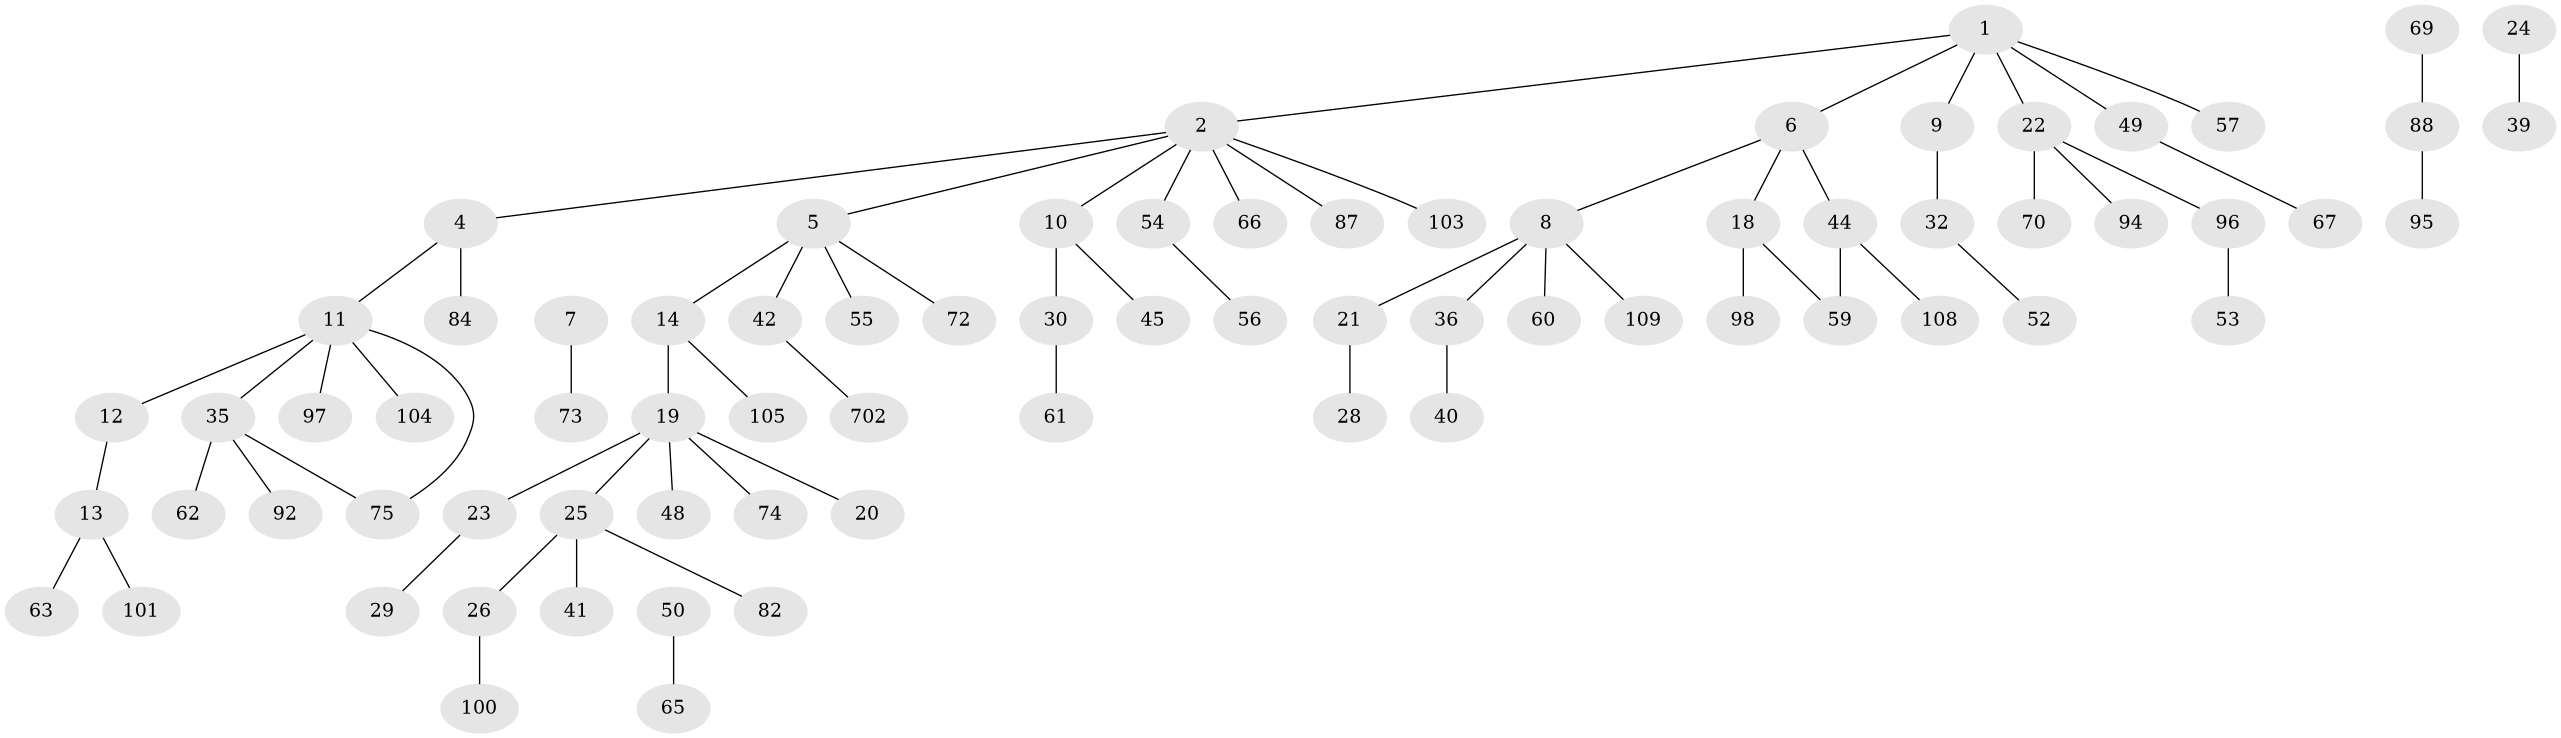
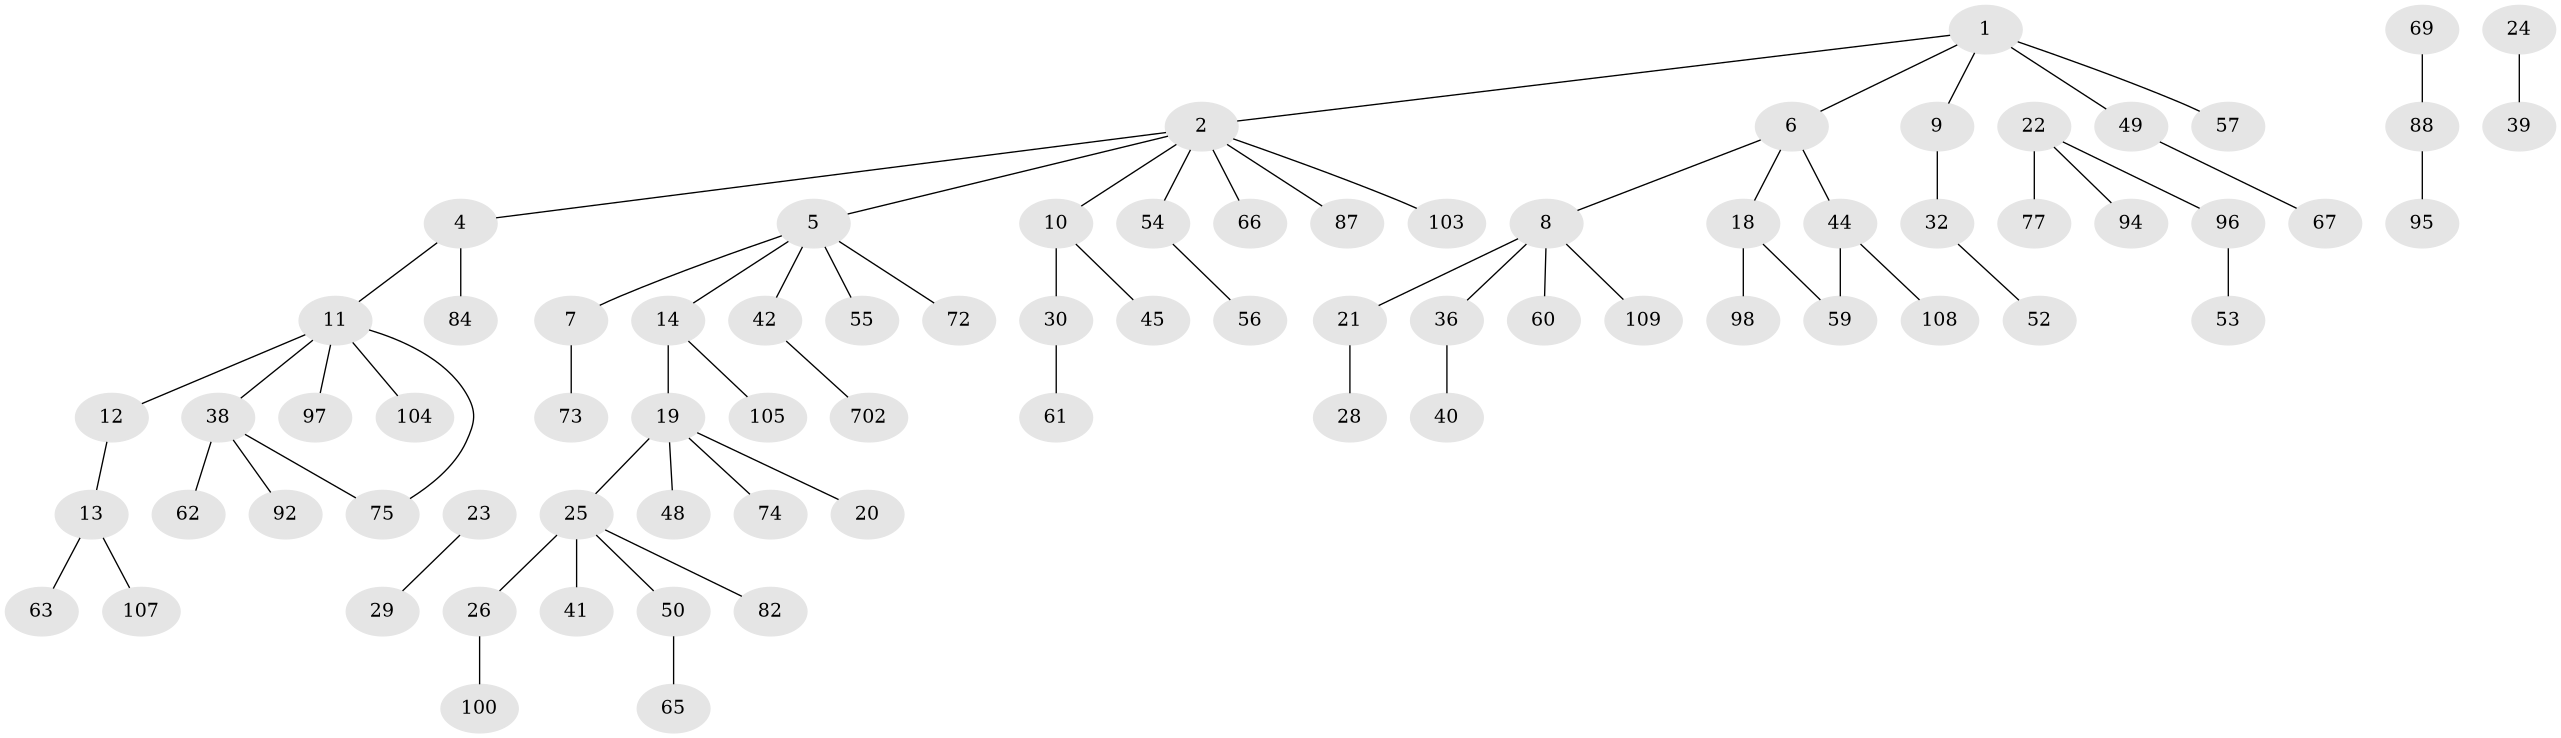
edge "1" -- "22": removed
node "70": label "70" -> "77"
edge "5" -- "7": added
node "35": label "35" -> "38"
edge "19" -- "23": removed
edge "25" -- "50": added
node "101": label "101" -> "107"
